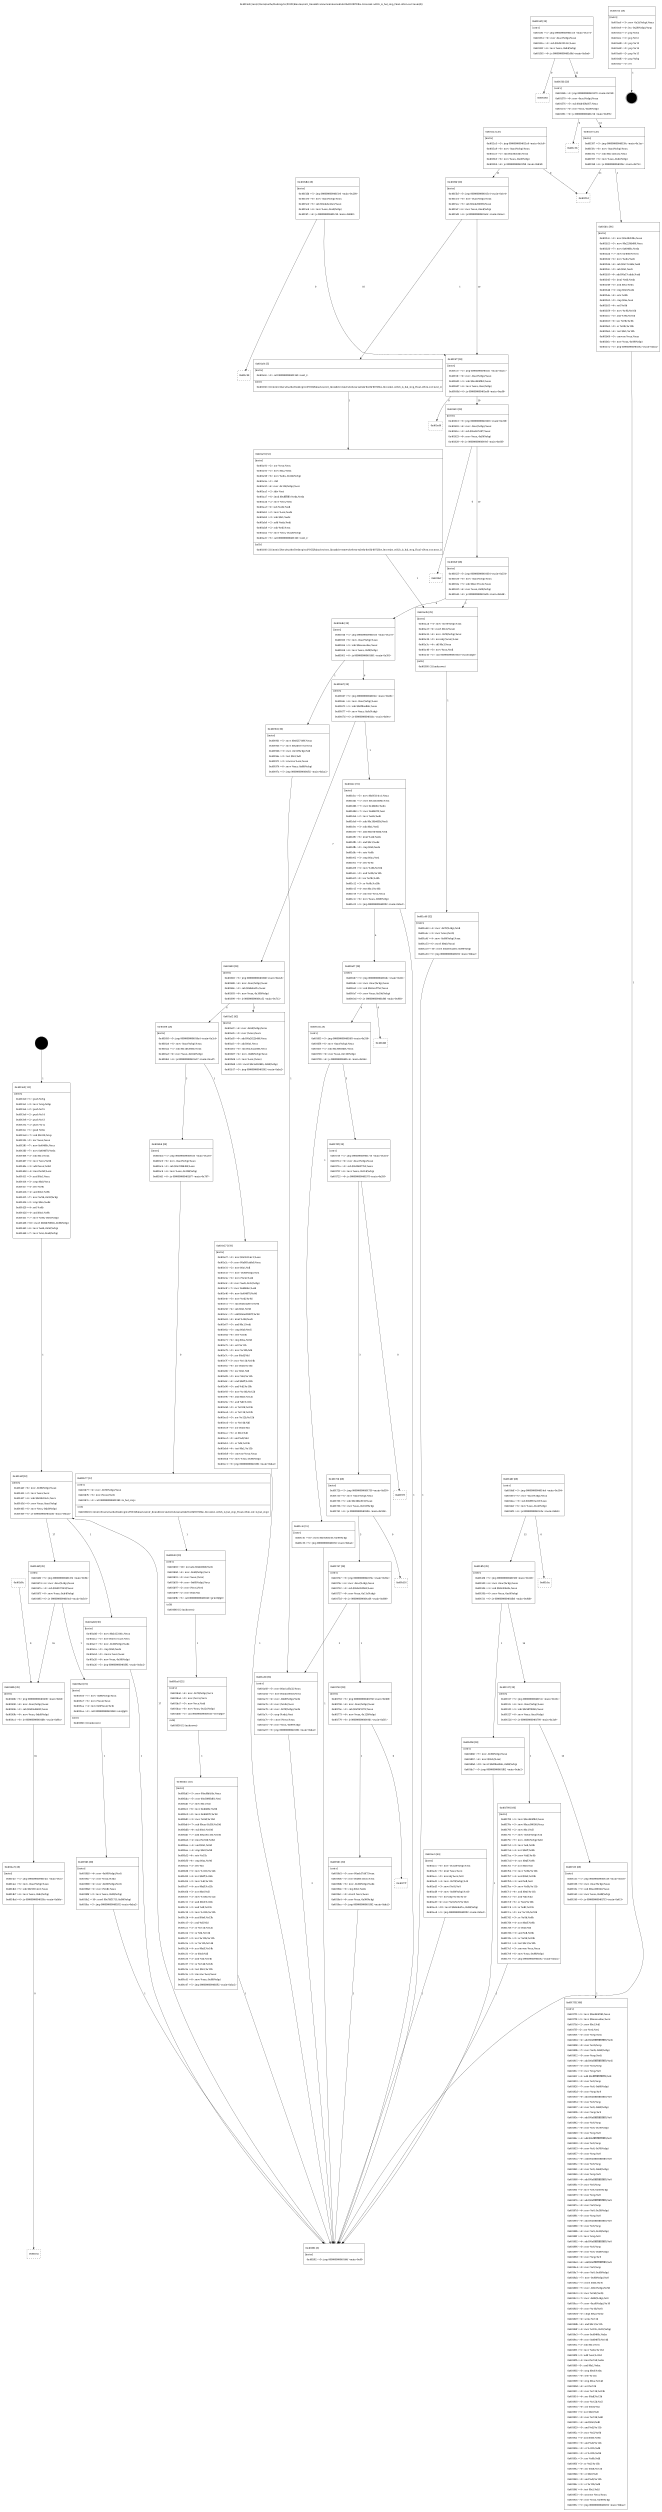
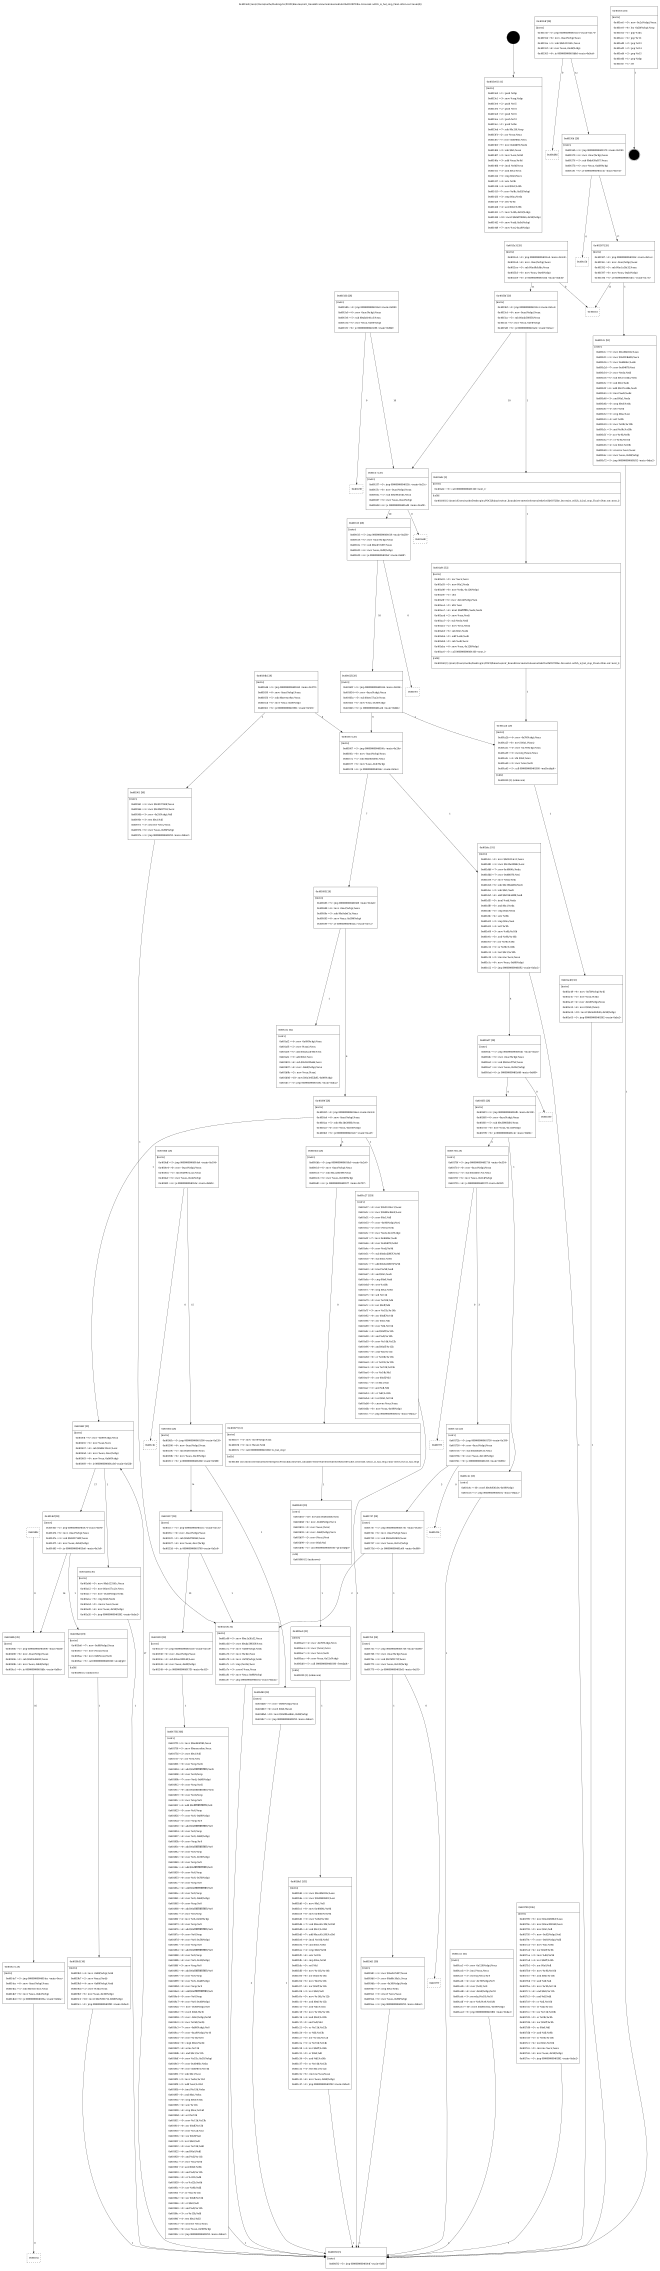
edge "0x40162f [28]" -> "0x40164b [28]": now "0x40162f [28]" -> "0x401667 [28]"
edge "0x4013e0 [111]" -> "0x40144f [32]": now "0x40169f [28]" -> "0x40144f [32]"
edge "0x401517 [28]" -> "0x401789 [106]": now "0x401517 [28]" -> "0x401a68 [36]"
edge "0x4017f3 [366]" -> "0x401f82 [5]": added, label "1"
